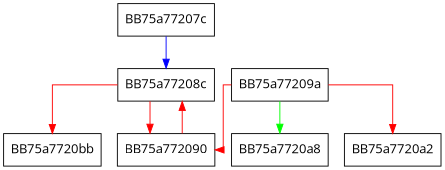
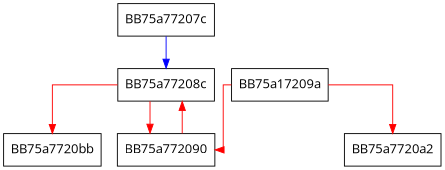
node "BB75a77209a": label "BB75a77209a" -> "BB75a17209a"
node "BB75a7720a8": removed
